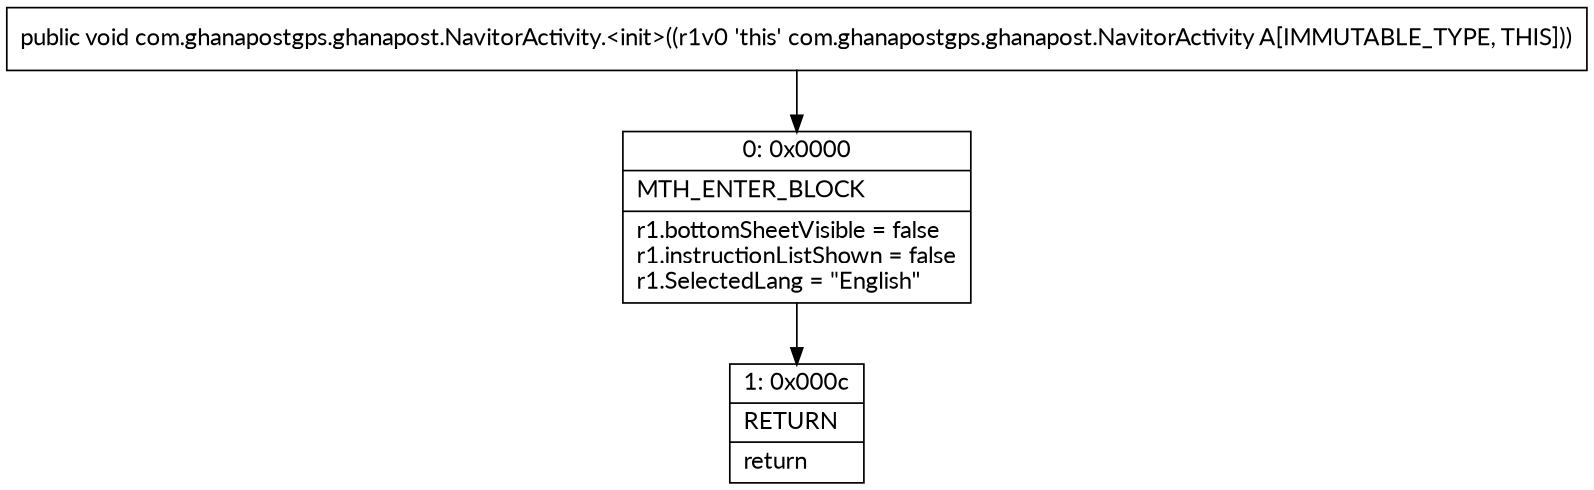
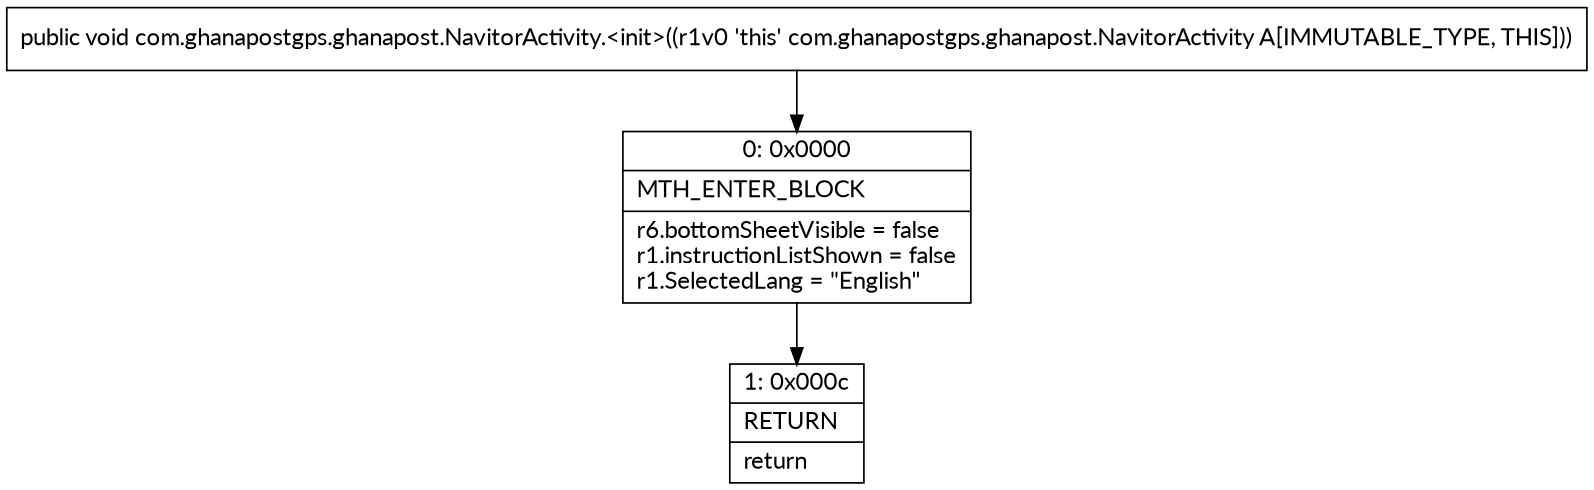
node "0: 0x0000": text "r1.bottomSheetVisible = false" -> "r6.bottomSheetVisible = false"
